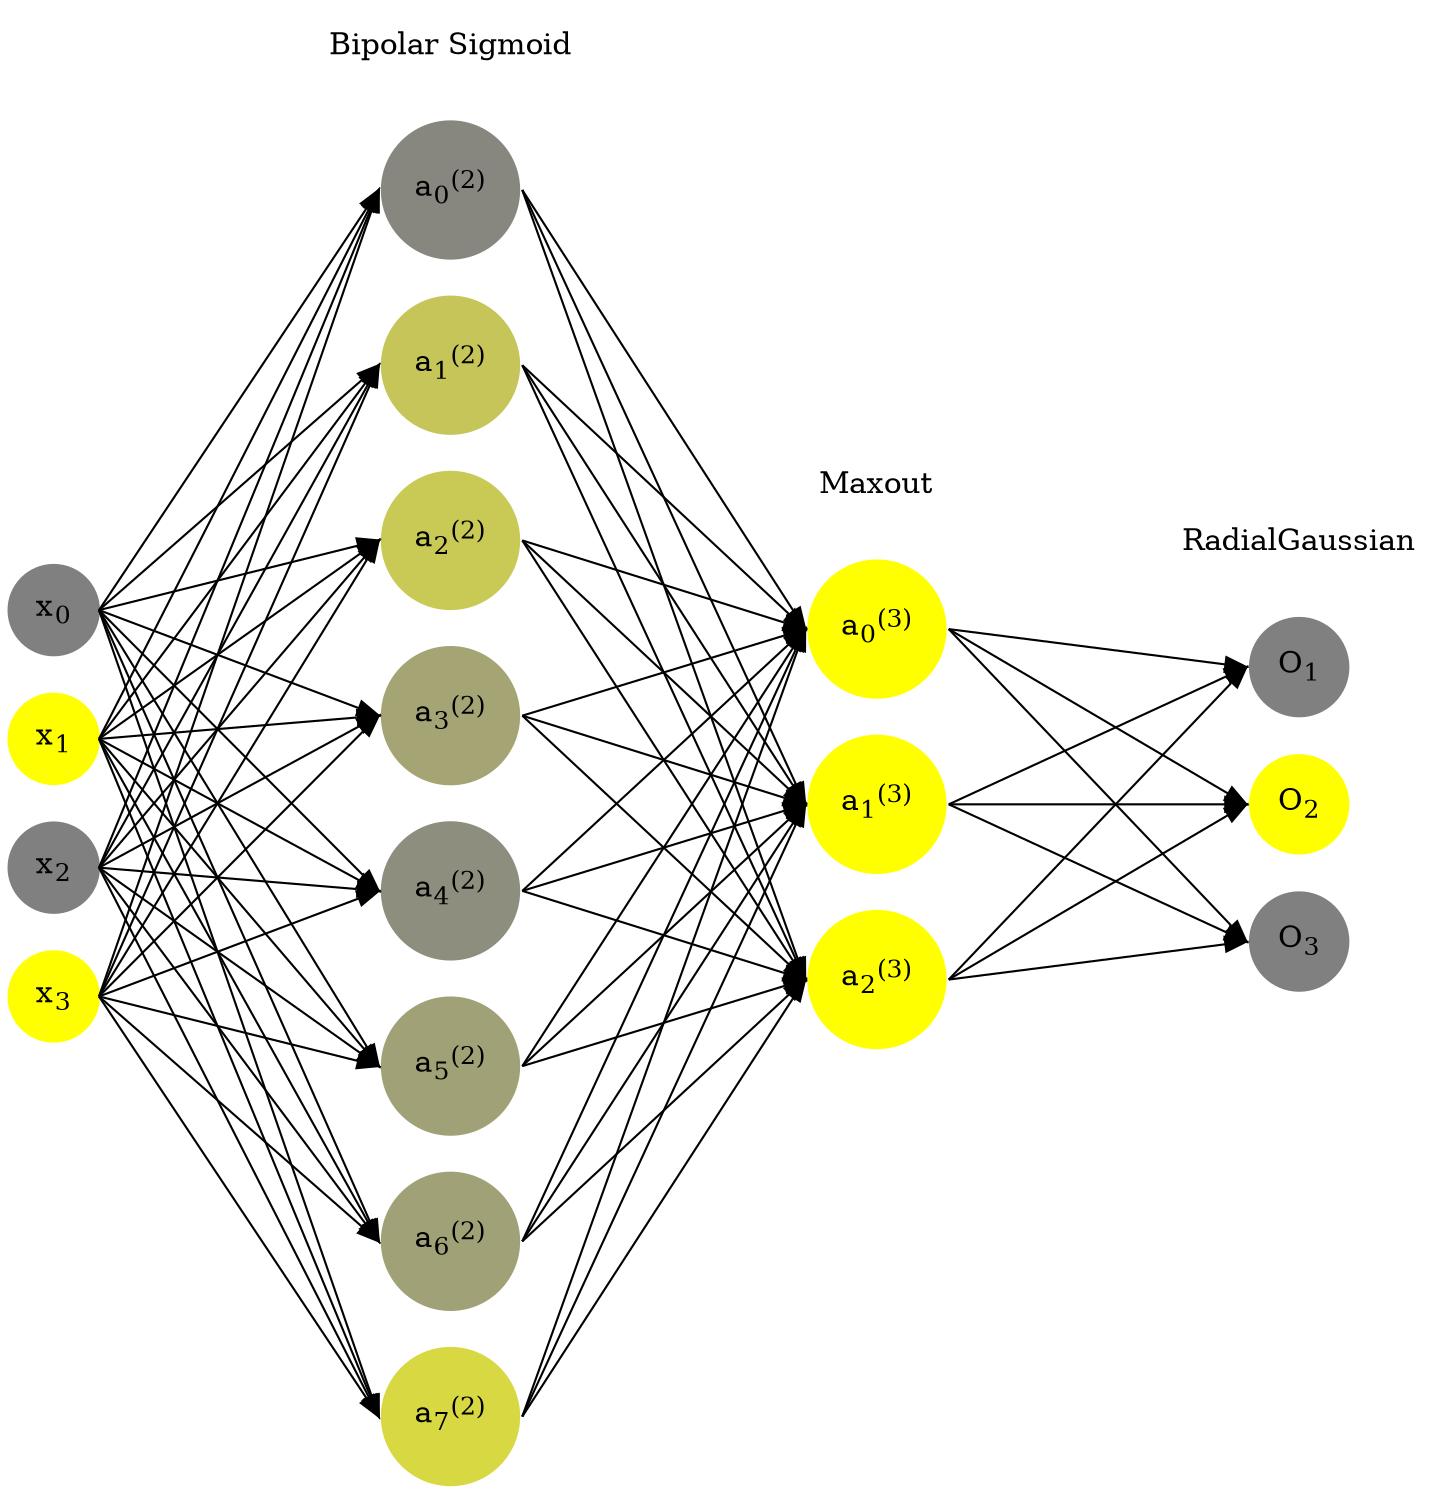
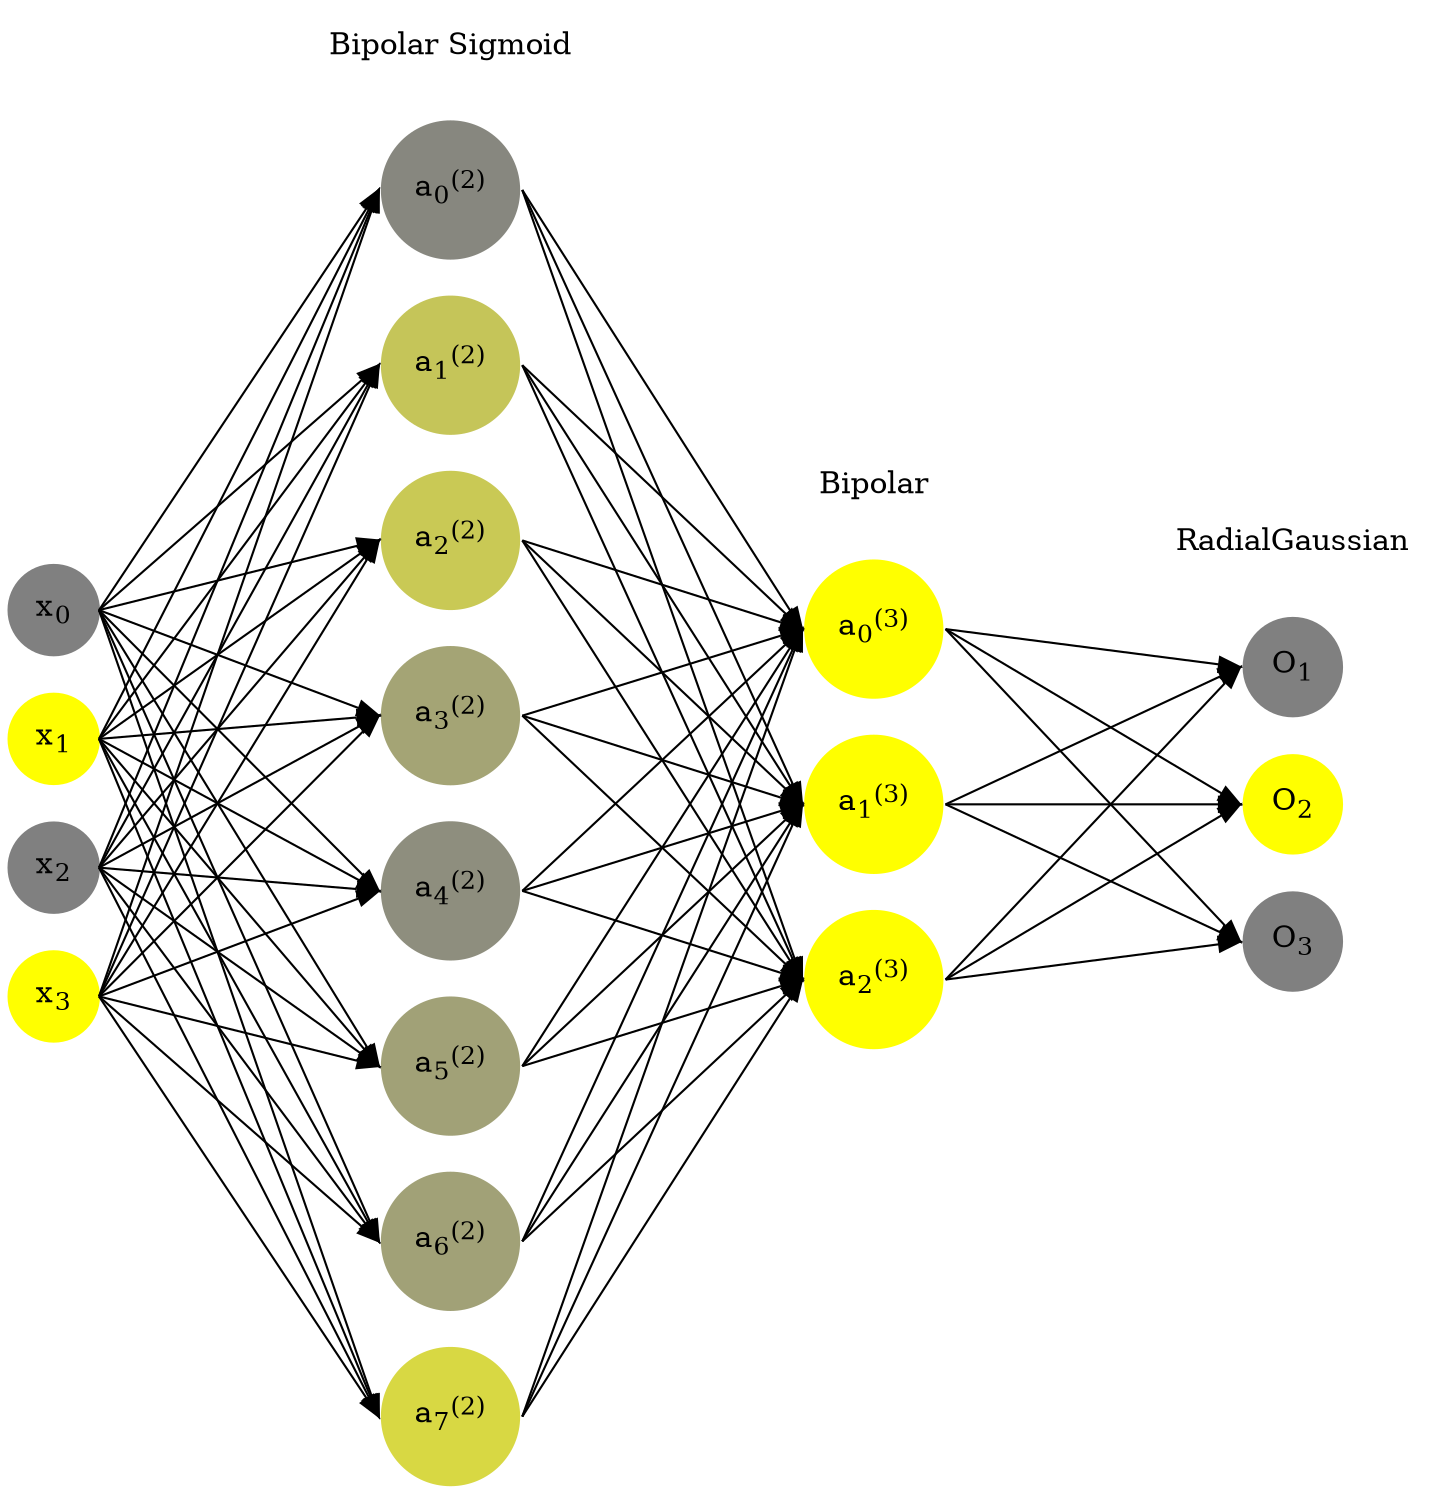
node "Maxout": label "Maxout" -> "Bipolar"
